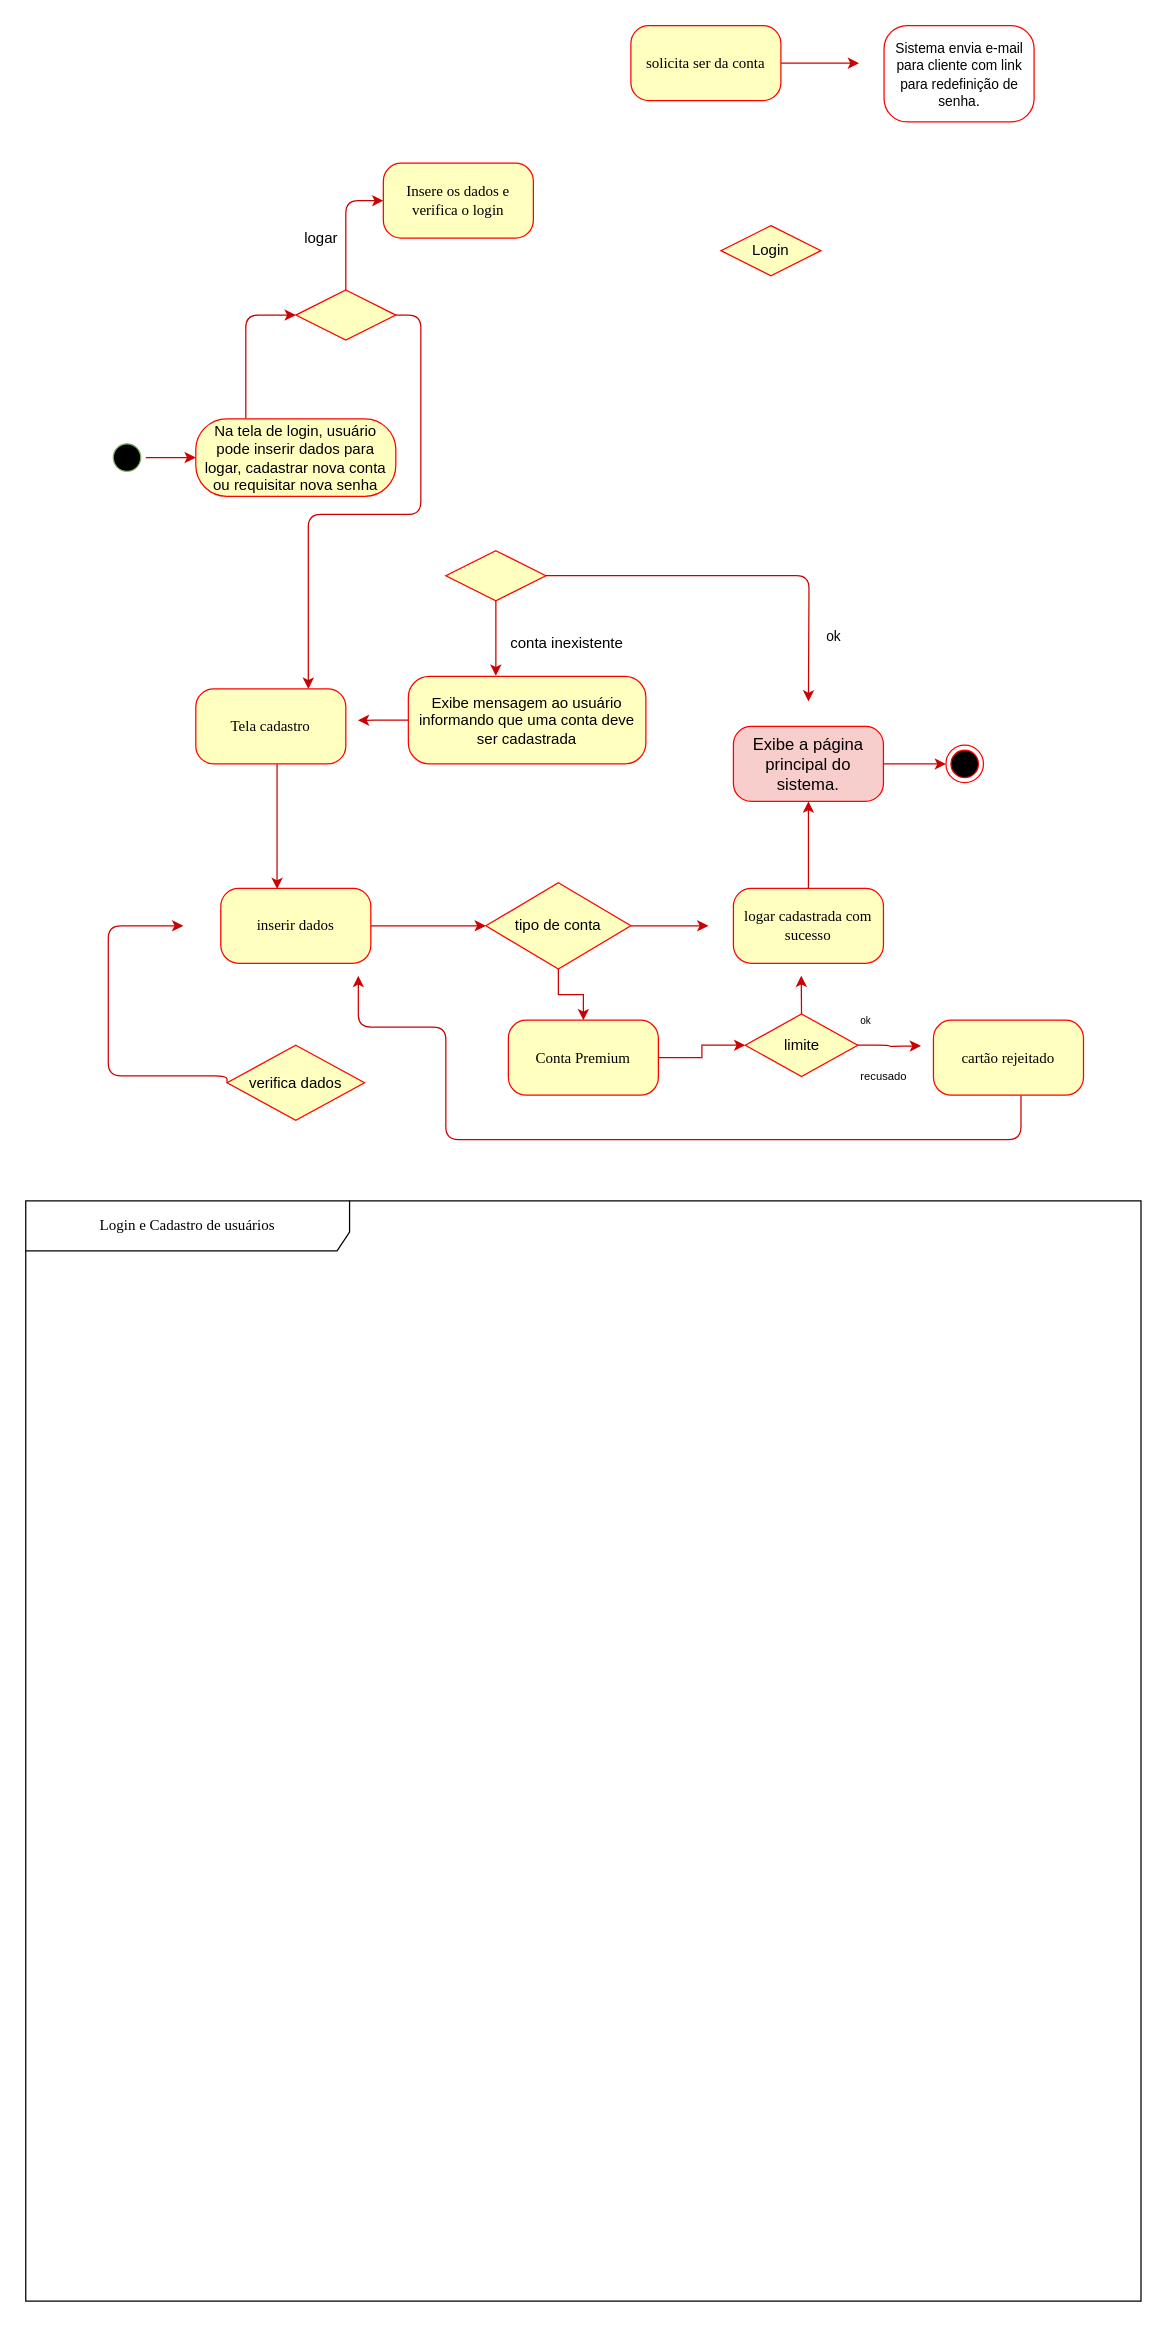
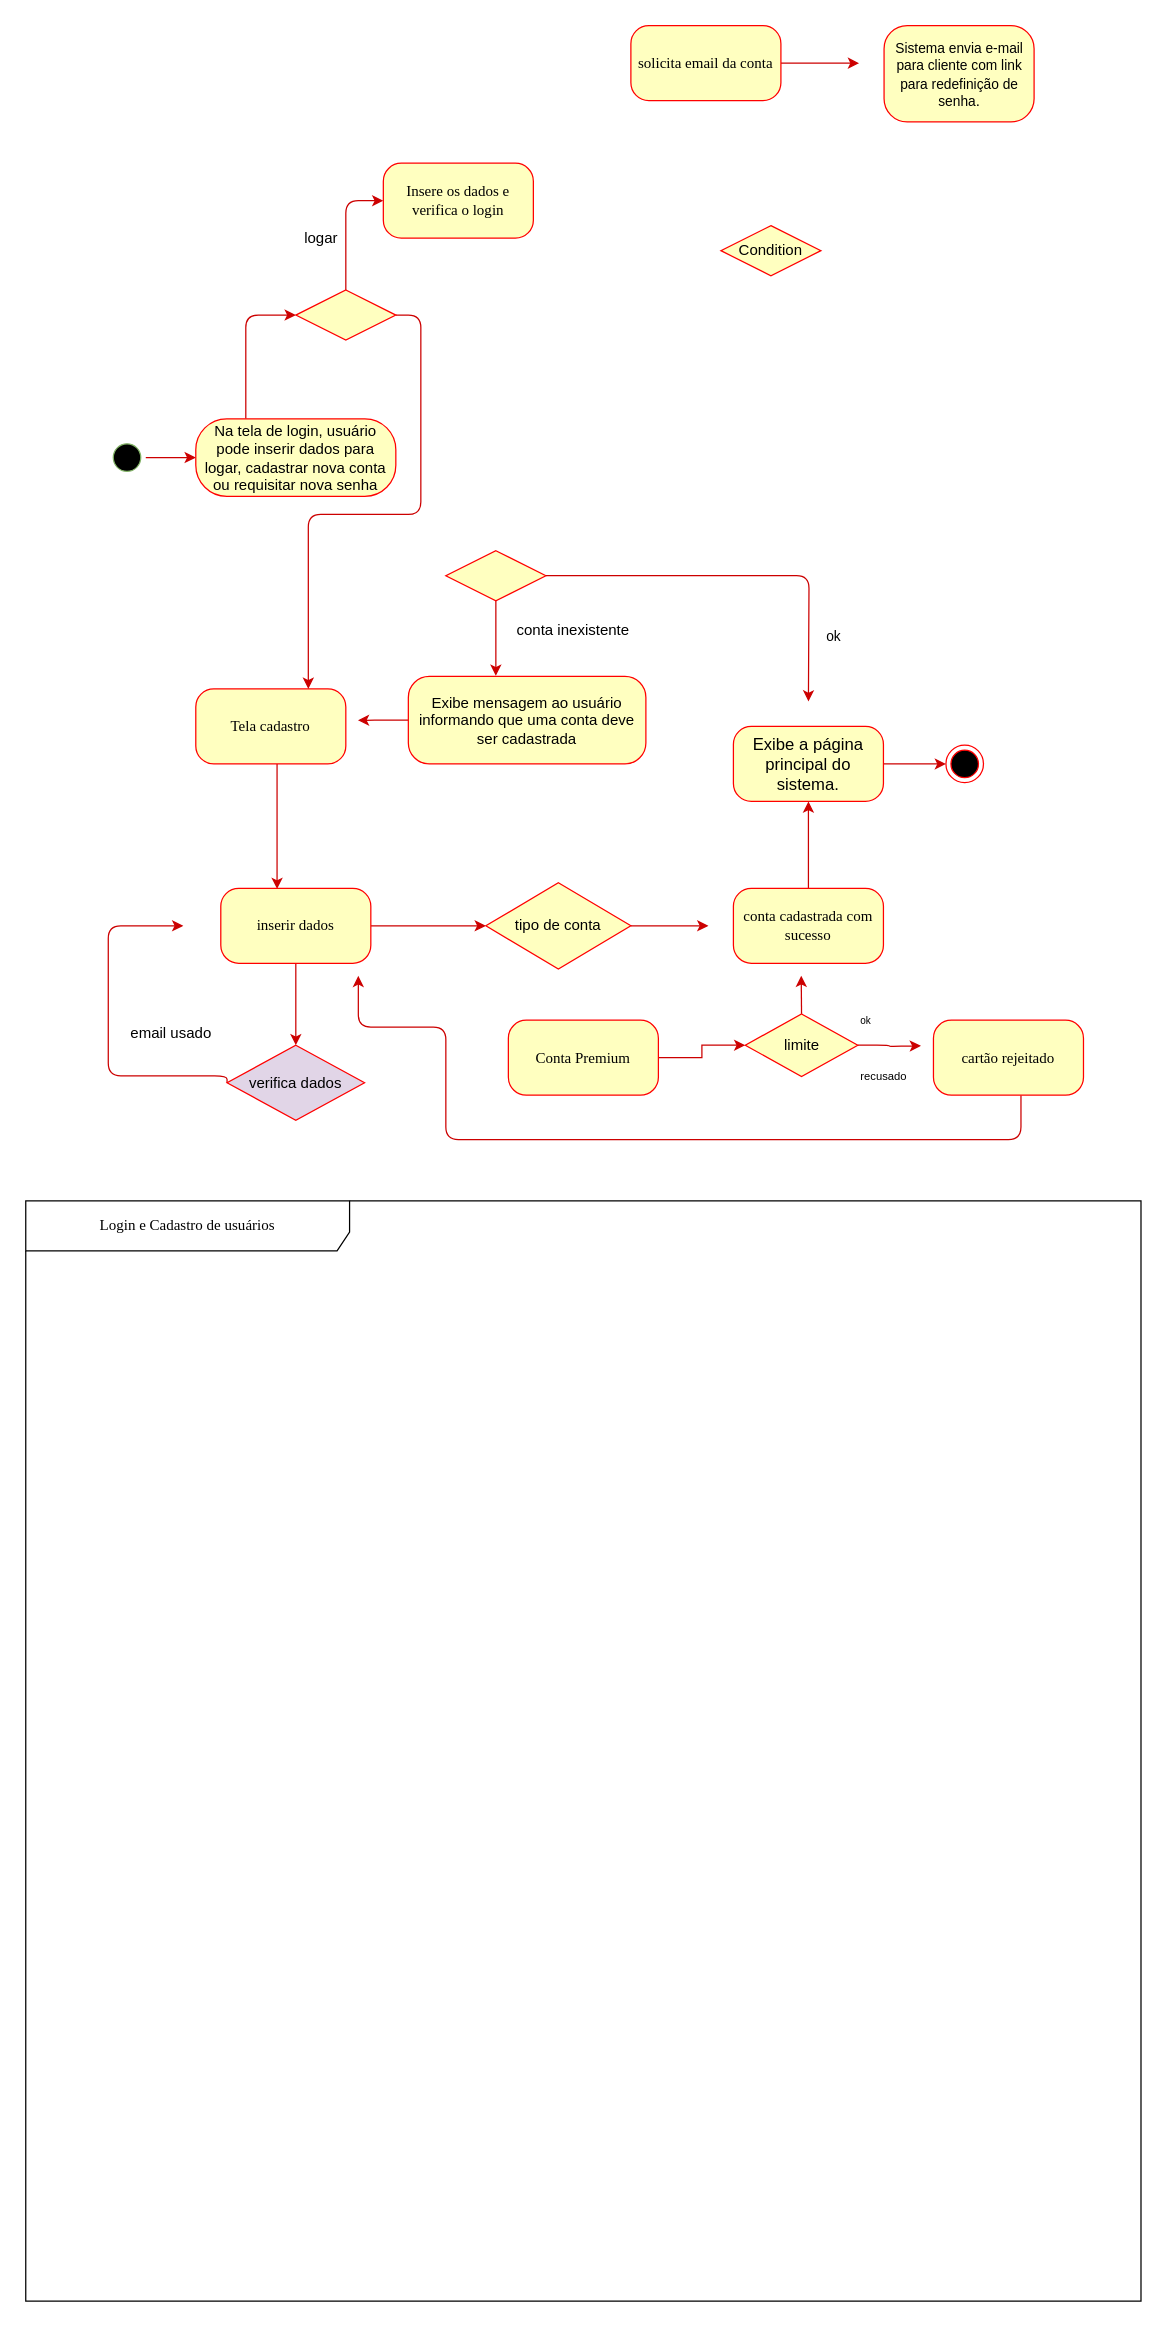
node "solicita ser da conta": label "solicita ser da conta" -> "solicita email da conta"
node "Sistema envia e-mail para cliente com link para redefinição de senha.": fillcolor #ffffff -> #ffffc0
node "Login": label "Login" -> "Condition"
node "conta inexistente": moved (611, 644) -> (618, 632)
node "Exibe a página principal do sistema.": fillcolor #f8cecc -> #ffffc0
node "logar cadastrada com sucesso": label "logar cadastrada com sucesso" -> "conta cadastrada com sucesso"
edge "tipo de conta" -> "Conta Premium": removed
edge "inserir dados" -> "verifica dados": added
node "email usado": added
node "verifica dados": fillcolor #ffffc0 -> #e1d5e7
